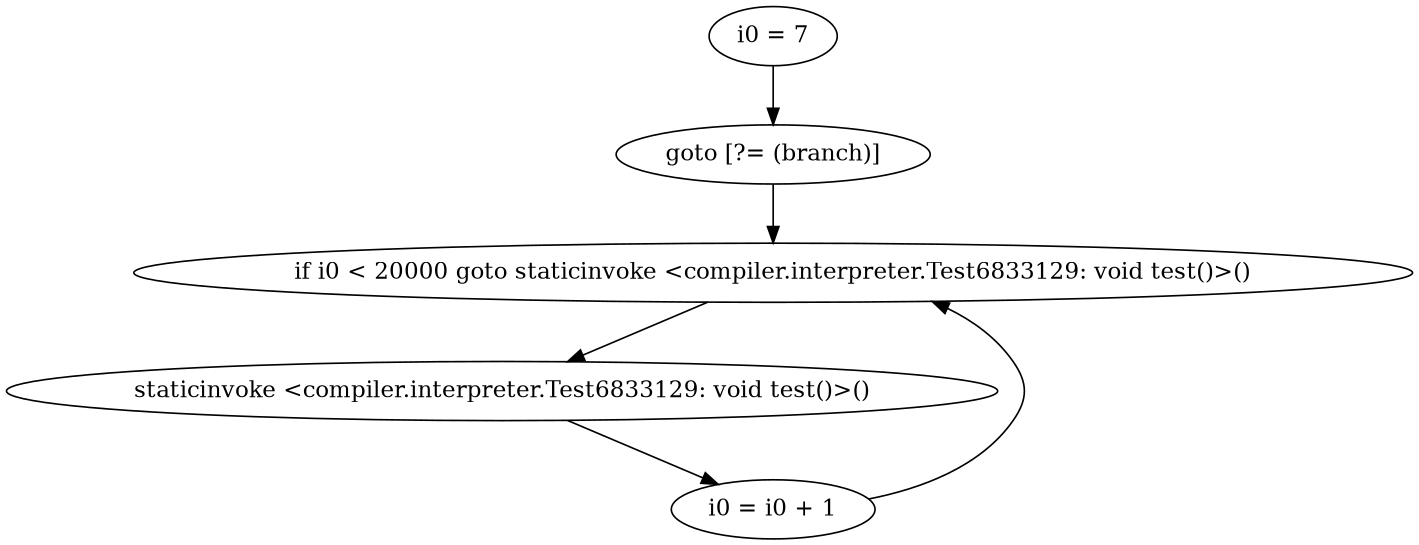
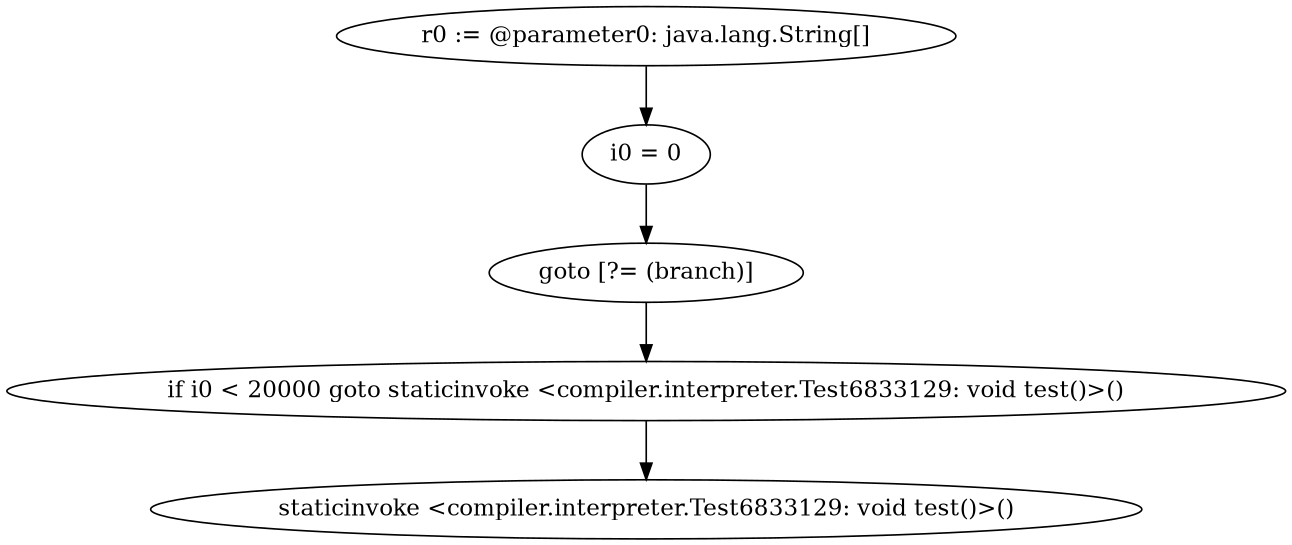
node "r0 := @parameter0: java.lang.String[]": added
node "i0 = 7": label "i0 = 7" -> "i0 = 0"
node "i0 = i0 + 1": removed
